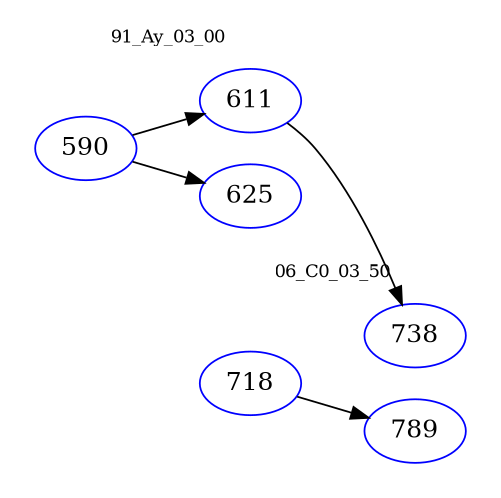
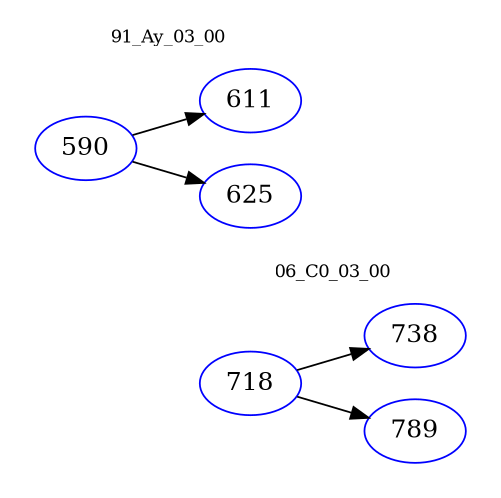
edge "611" -> "738": now "718" -> "738"
cluster "06_C0_03_50": label "06_C0_03_50" -> "06_C0_03_00"
